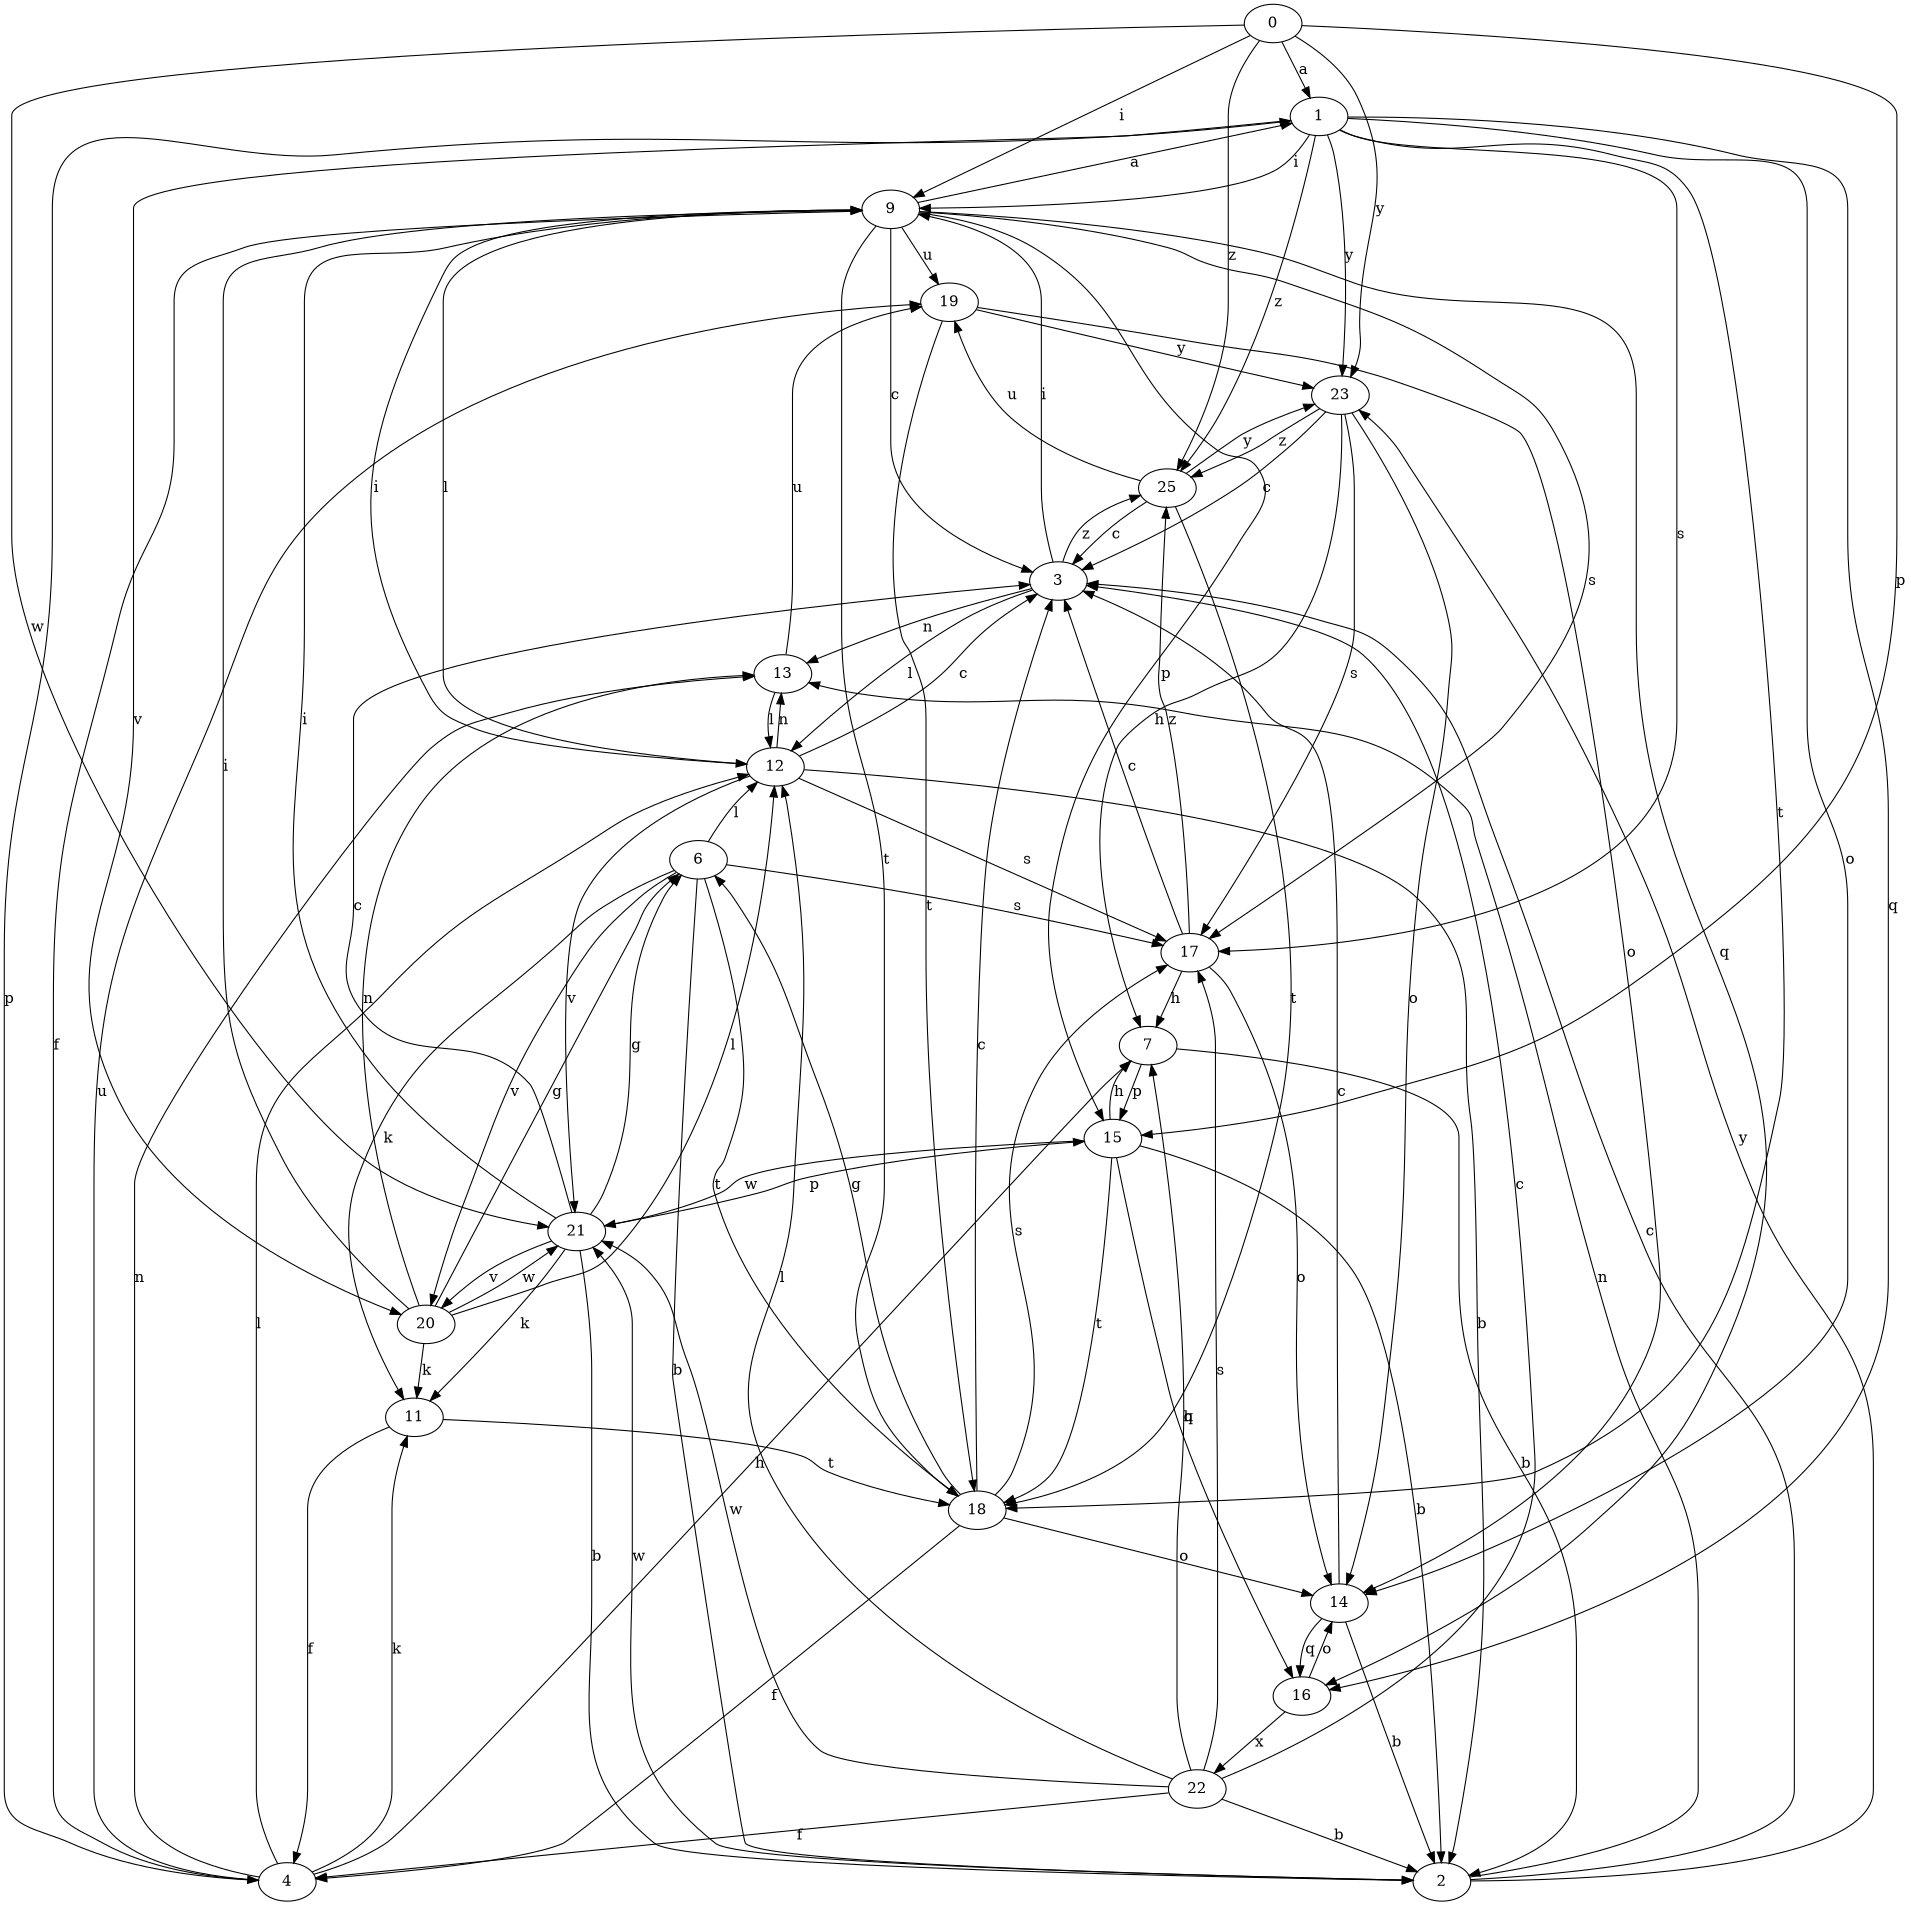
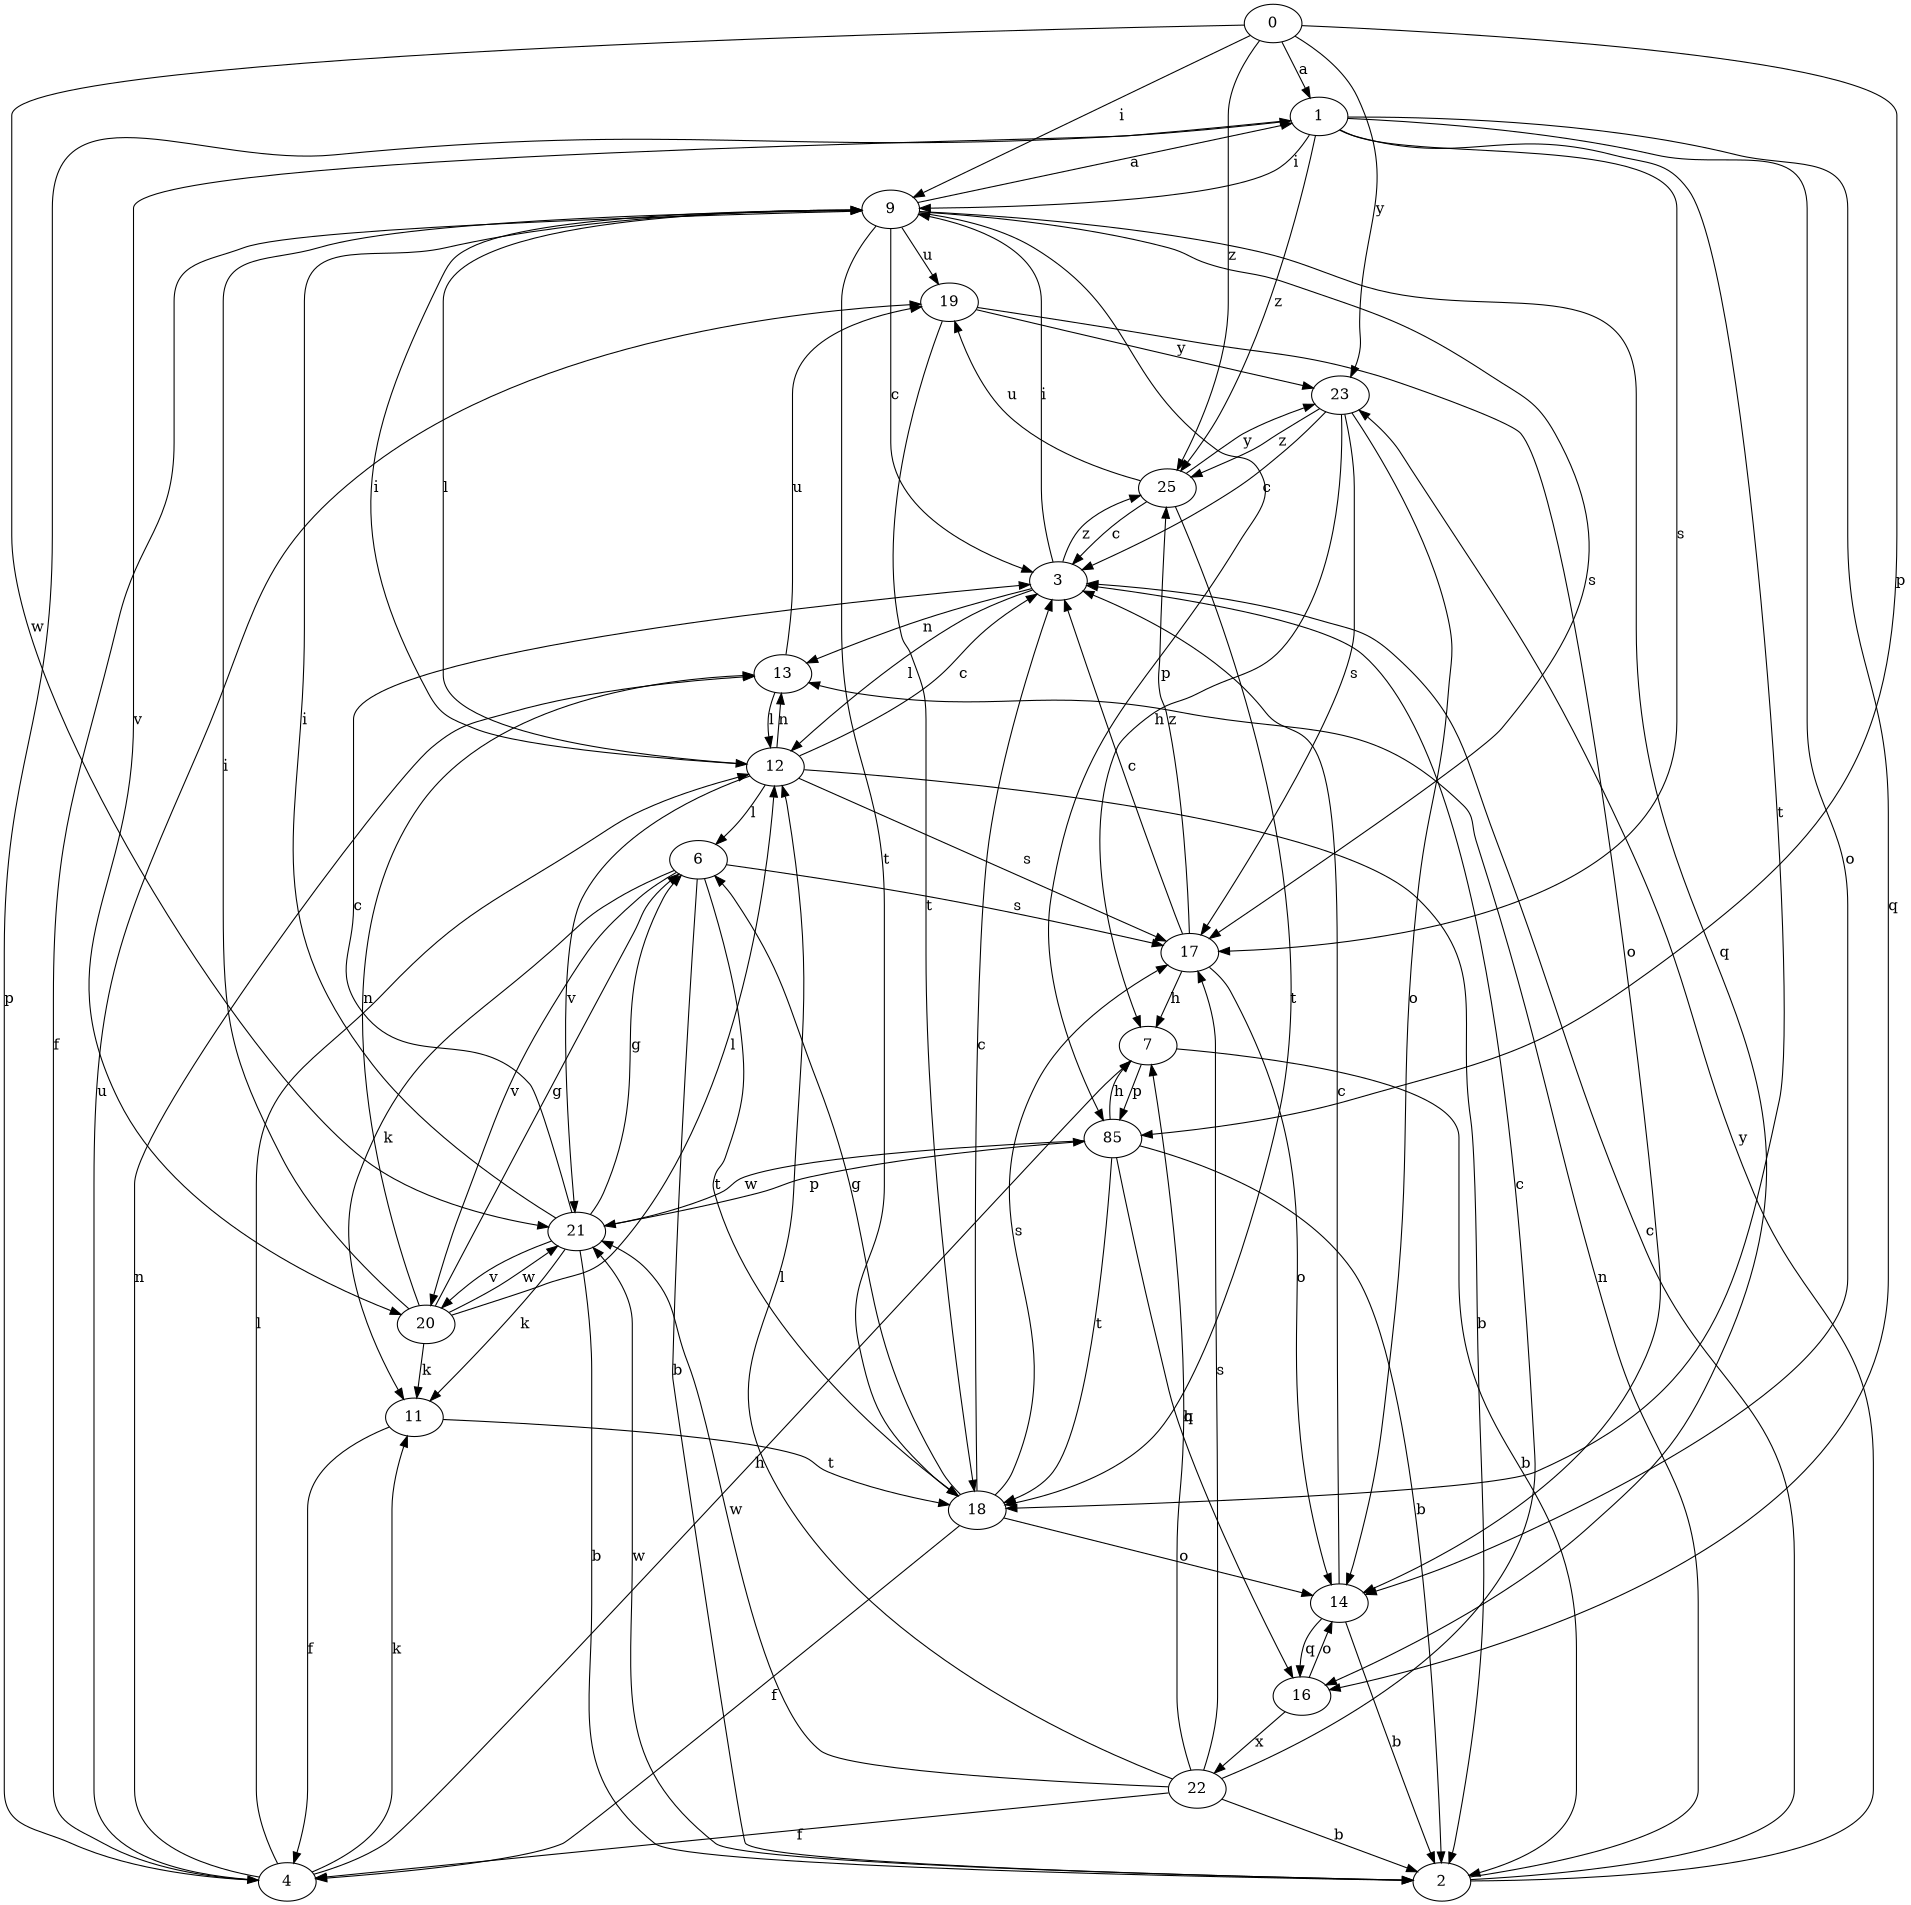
edge "1" -> "23": removed, label "y"
edge "6" -> "12": reversed
node "15": label "15" -> "85"
